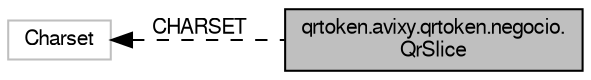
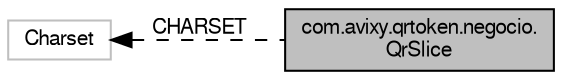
node "qrtoken.avixy.qrtoken.negocio. QrSlice": label "qrtoken.avixy.qrtoken.negocio. QrSlice" -> "com.avixy.qrtoken.negocio. QrSlice"
